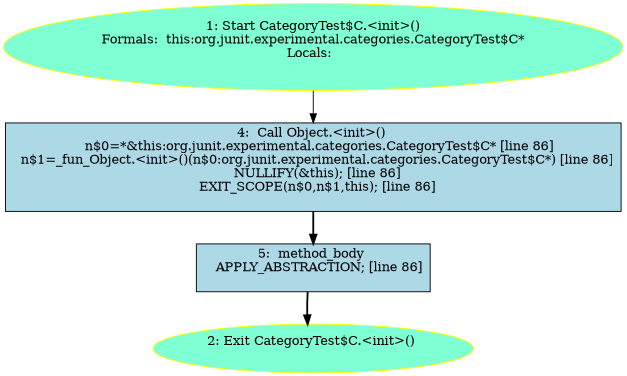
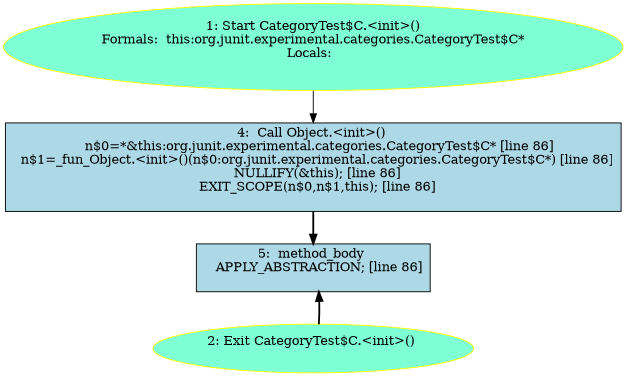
edge "5:  method_body APPLY_ABSTRACTION; [line 86]" -> "2: Exit CategoryTest$C.<init>()": reversed
